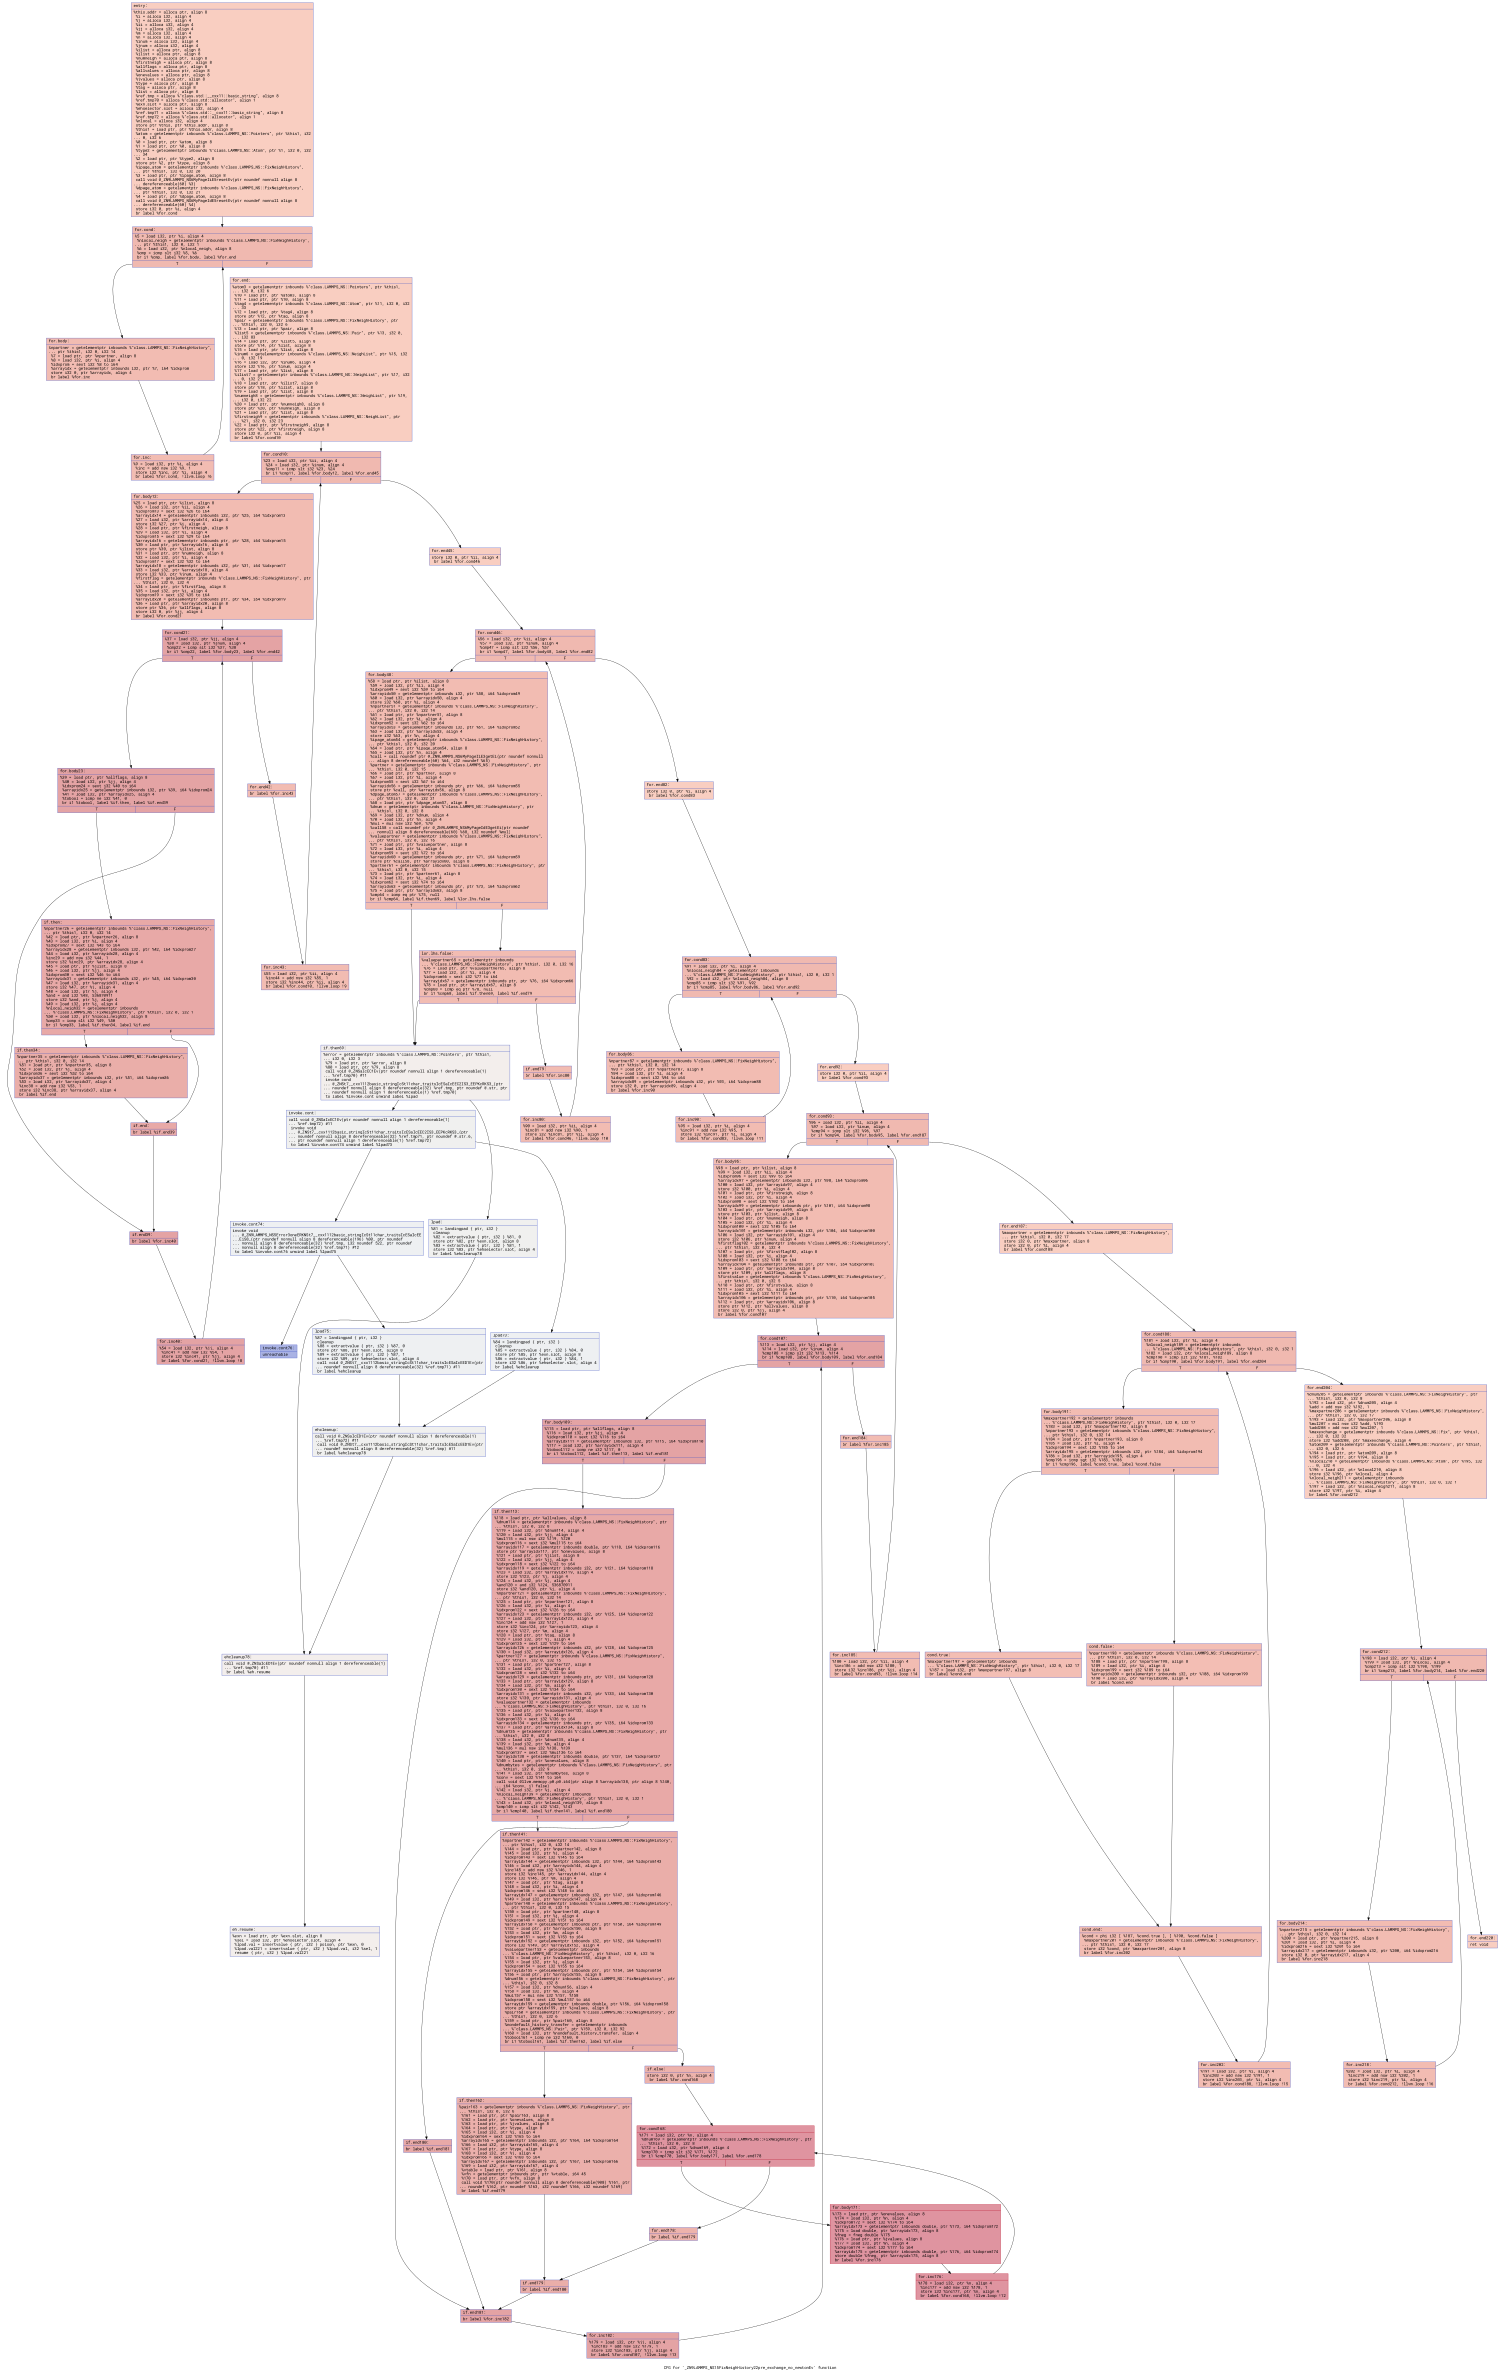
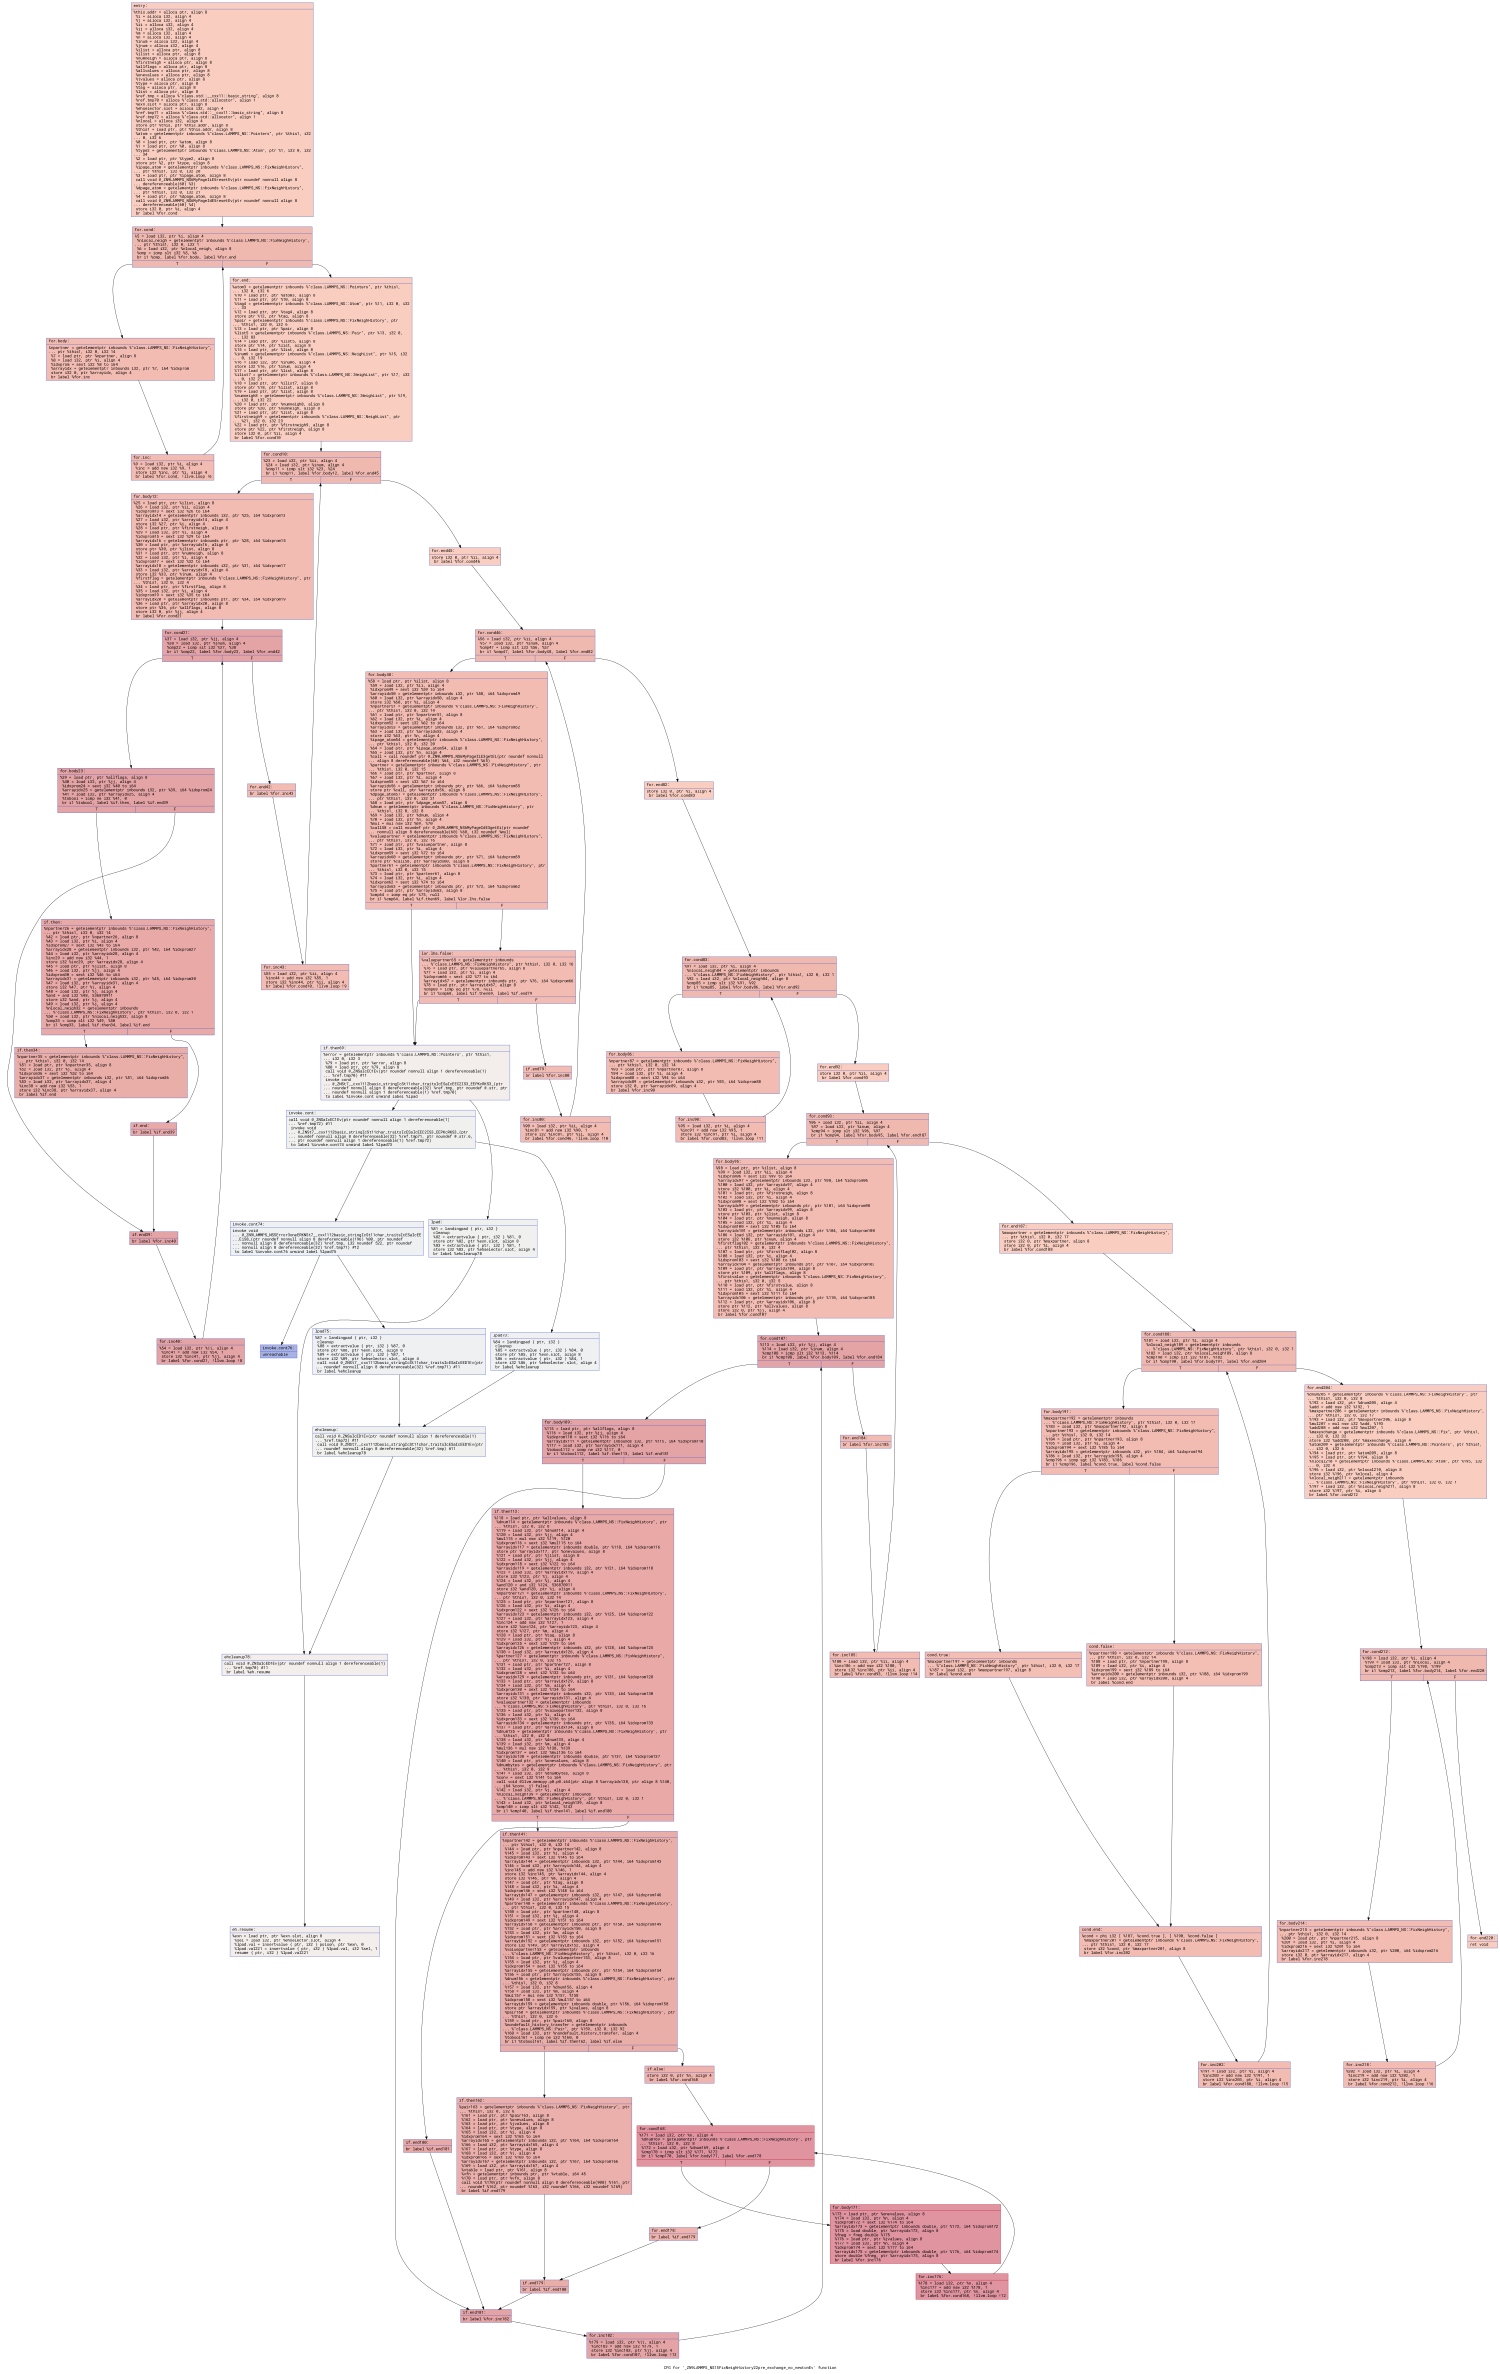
edge "for.cond:" -> "for.end:": added
edge "if.then34:" -> "if.end:": removed
